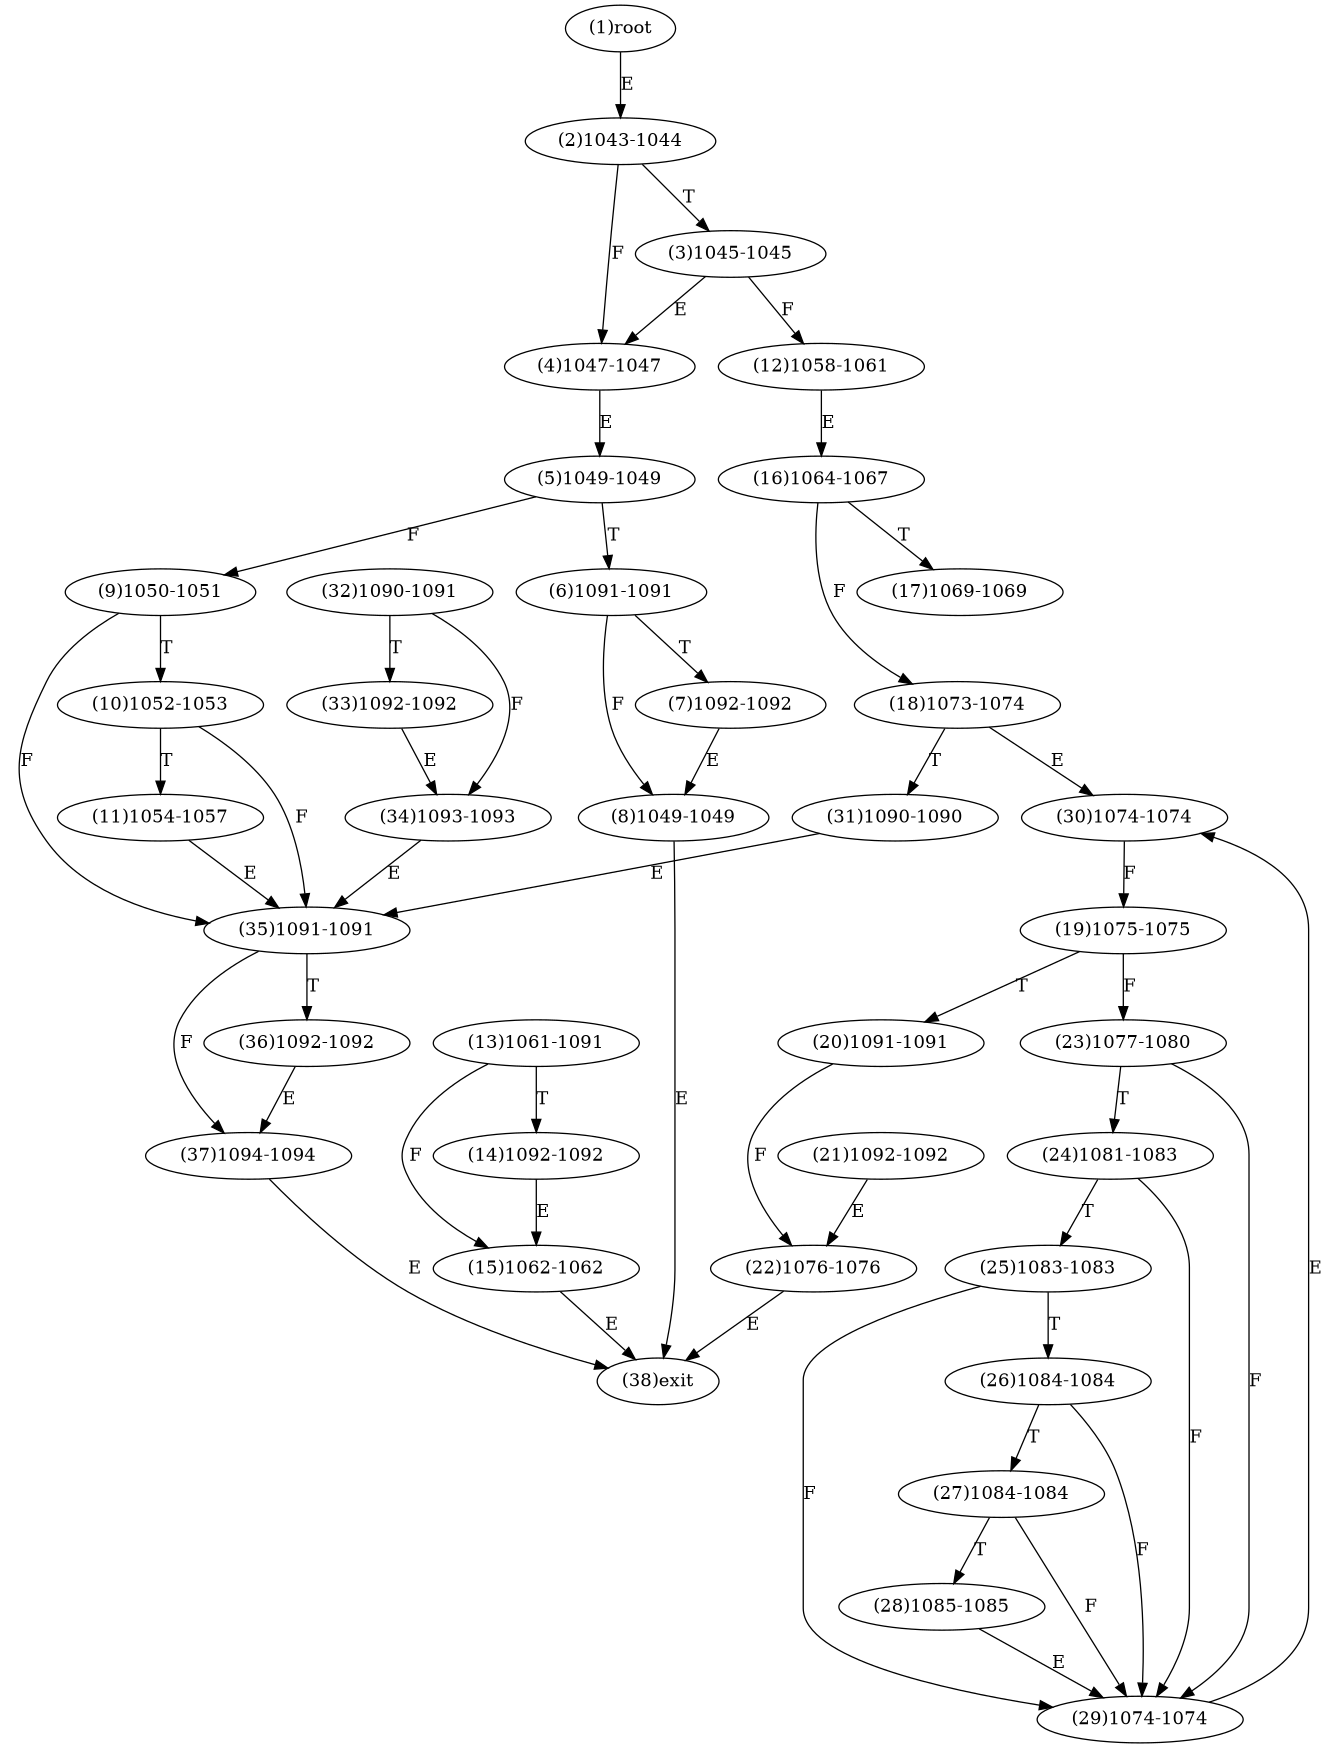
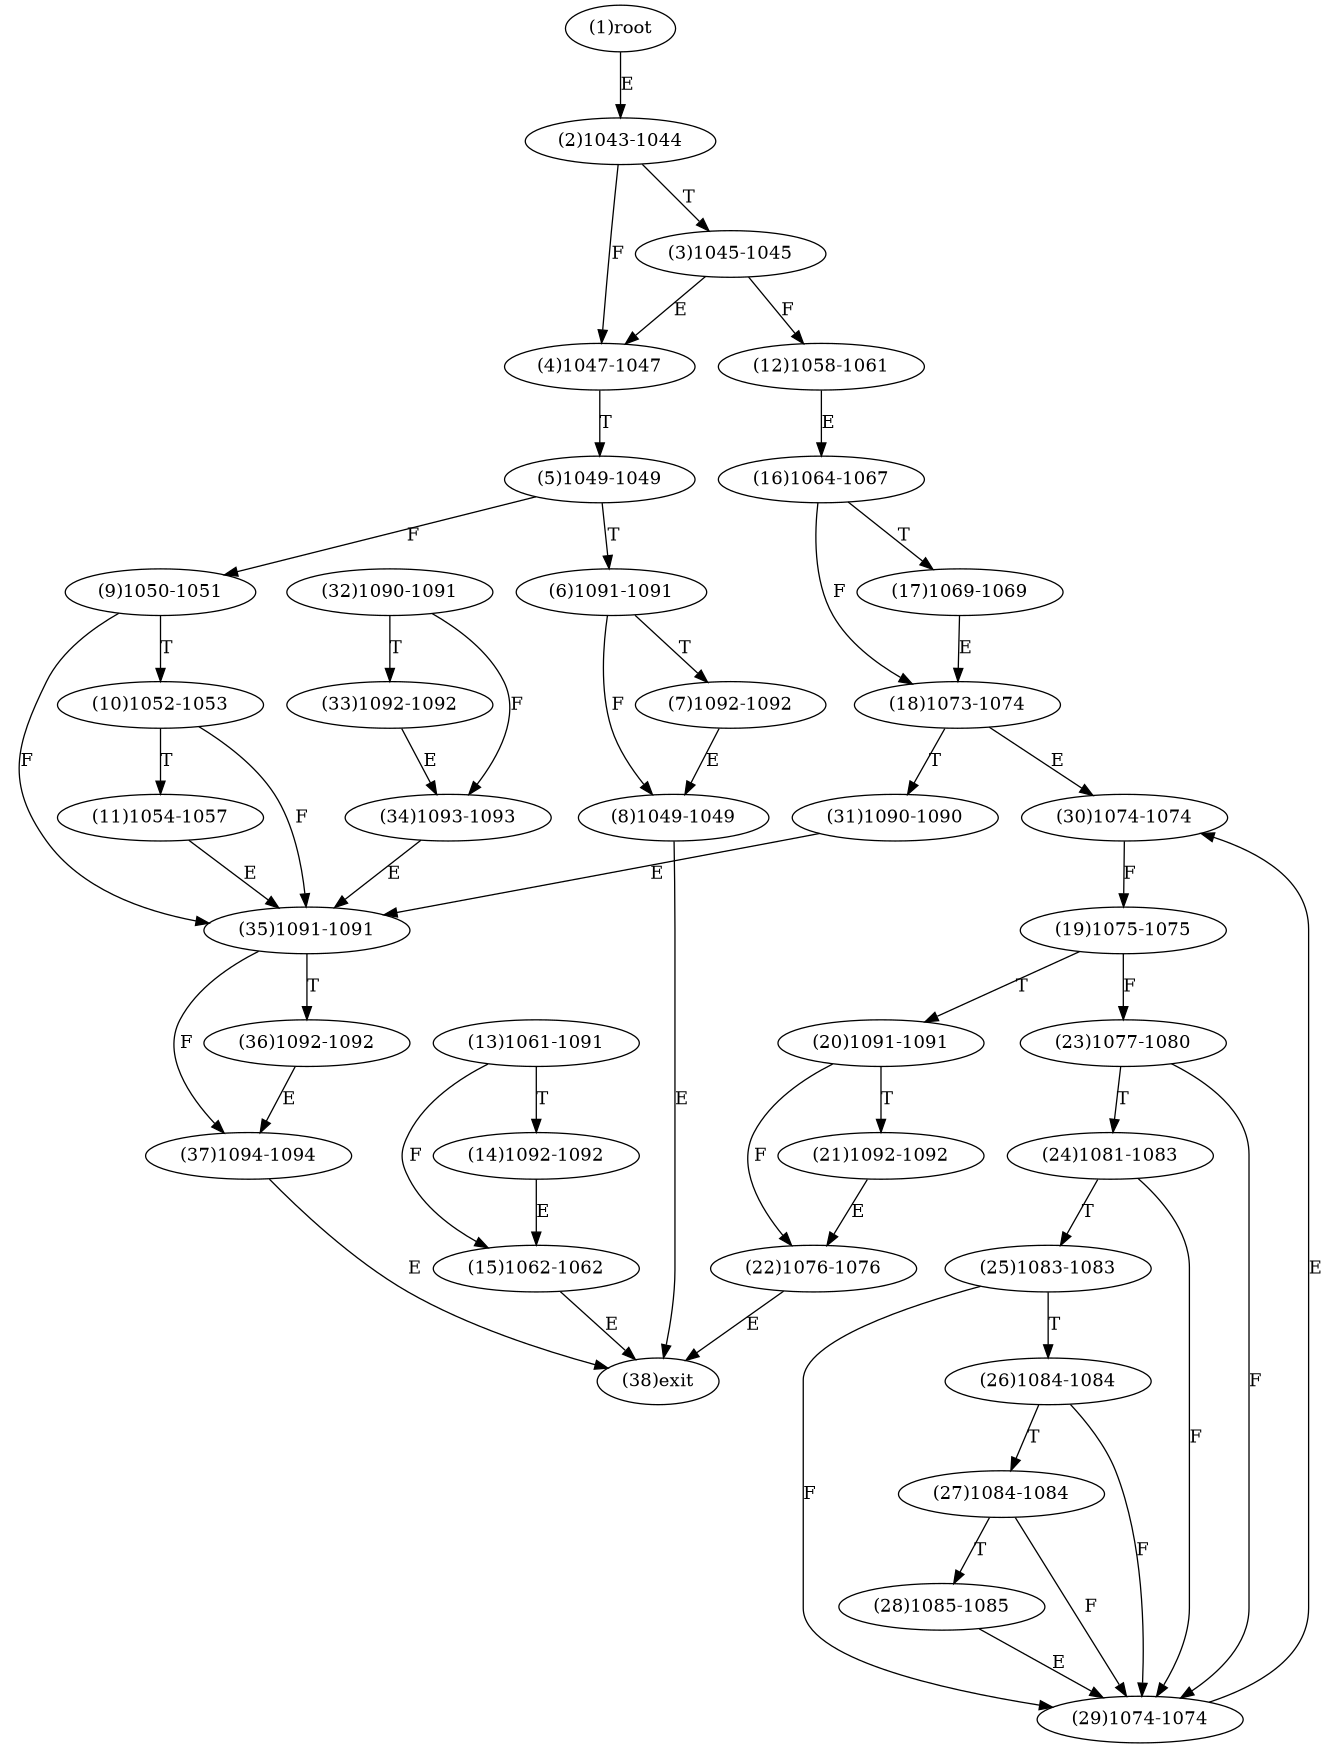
edge "(4)1047-1047" -> "(5)1049-1049": label "E" -> "T"
edge "(17)1069-1069" -> "(18)1073-1074": added, label "E"
edge "(20)1091-1091" -> "(21)1092-1092": added, label "T"
